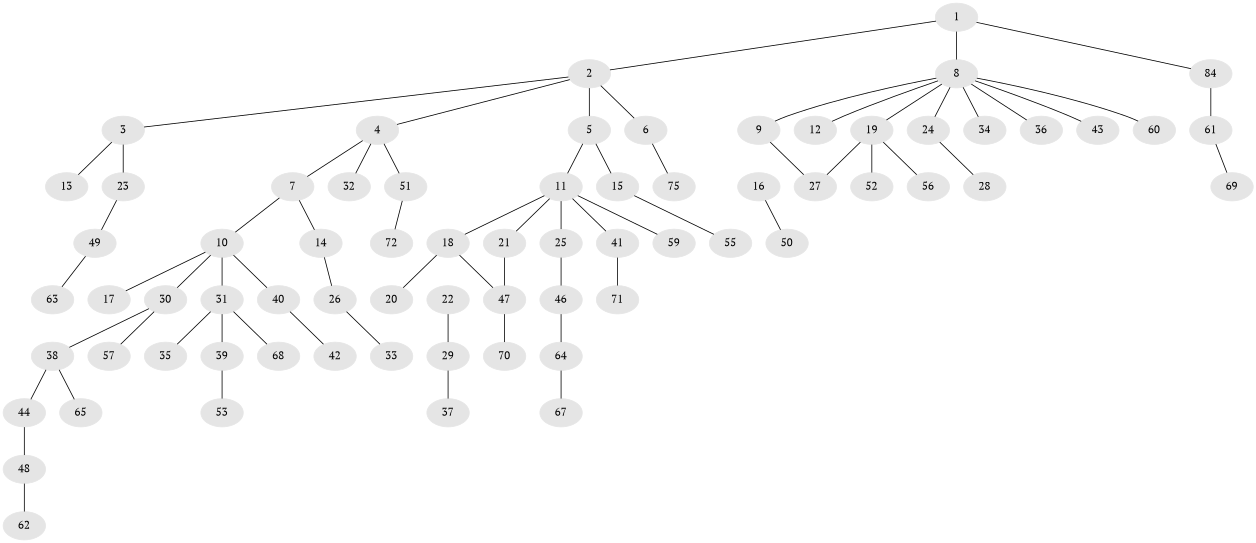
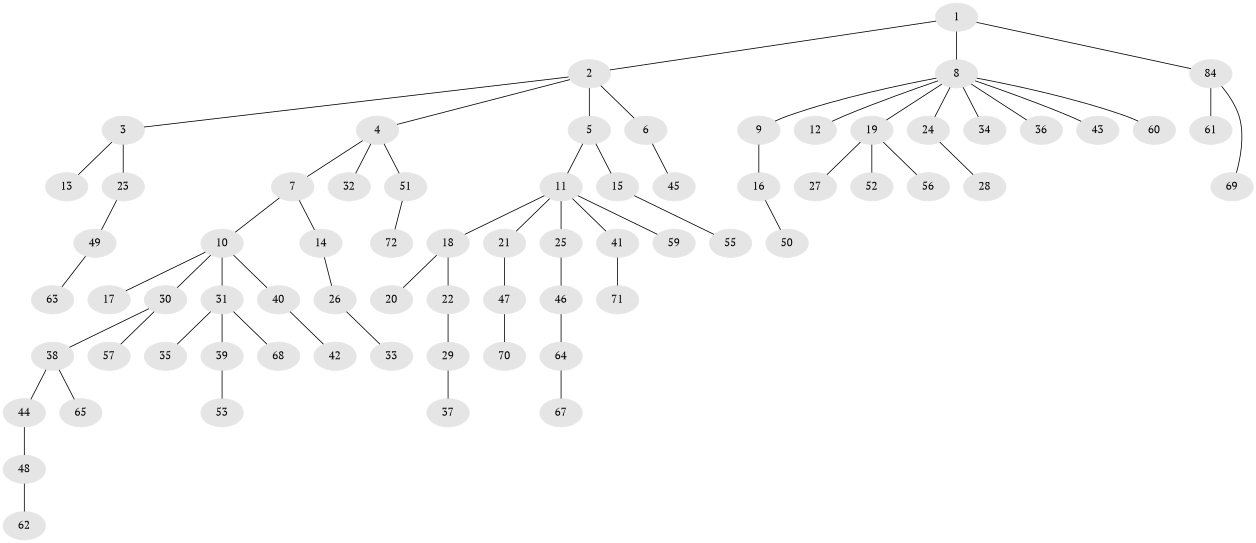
edge "9" -- "27": now "9" -- "16"
edge "61" -- "69": now "84" -- "69"
node "75": label "75" -> "45"
edge "18" -- "47": now "18" -- "22"
